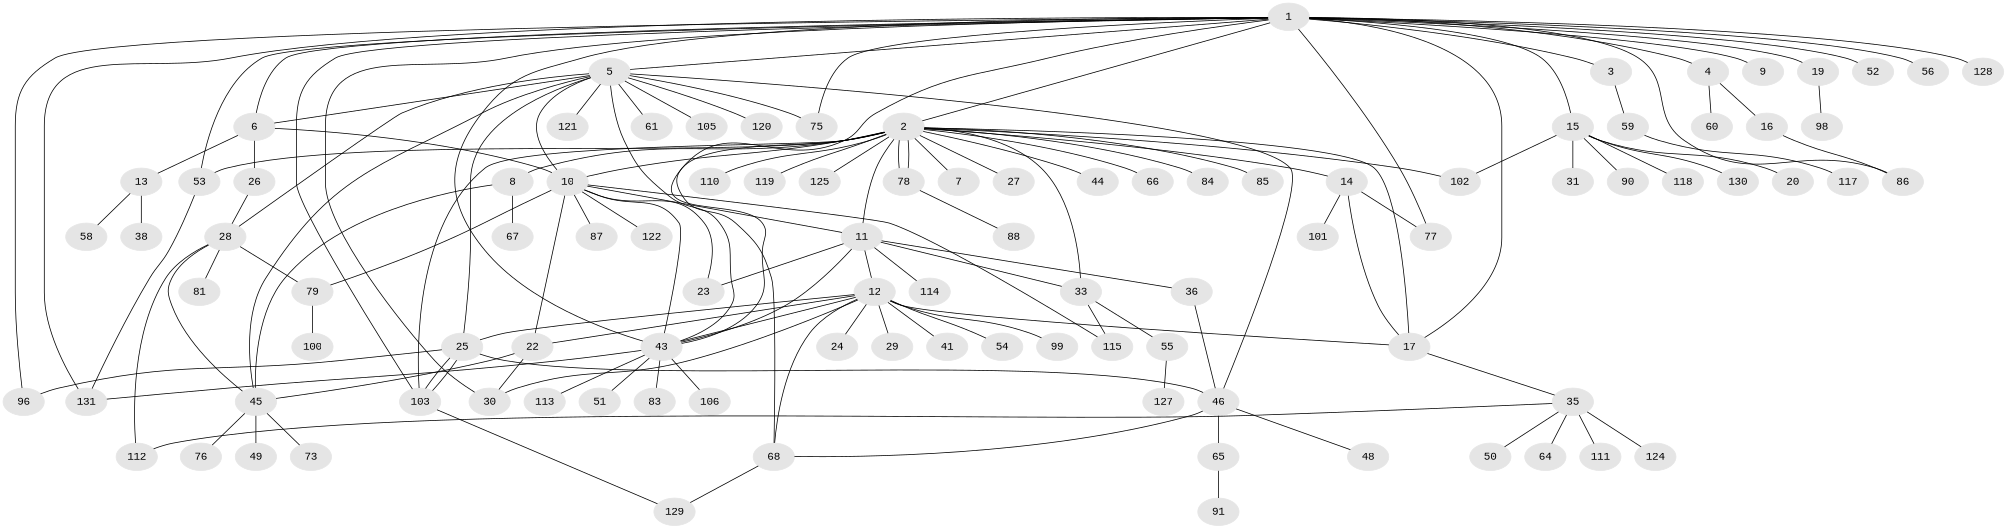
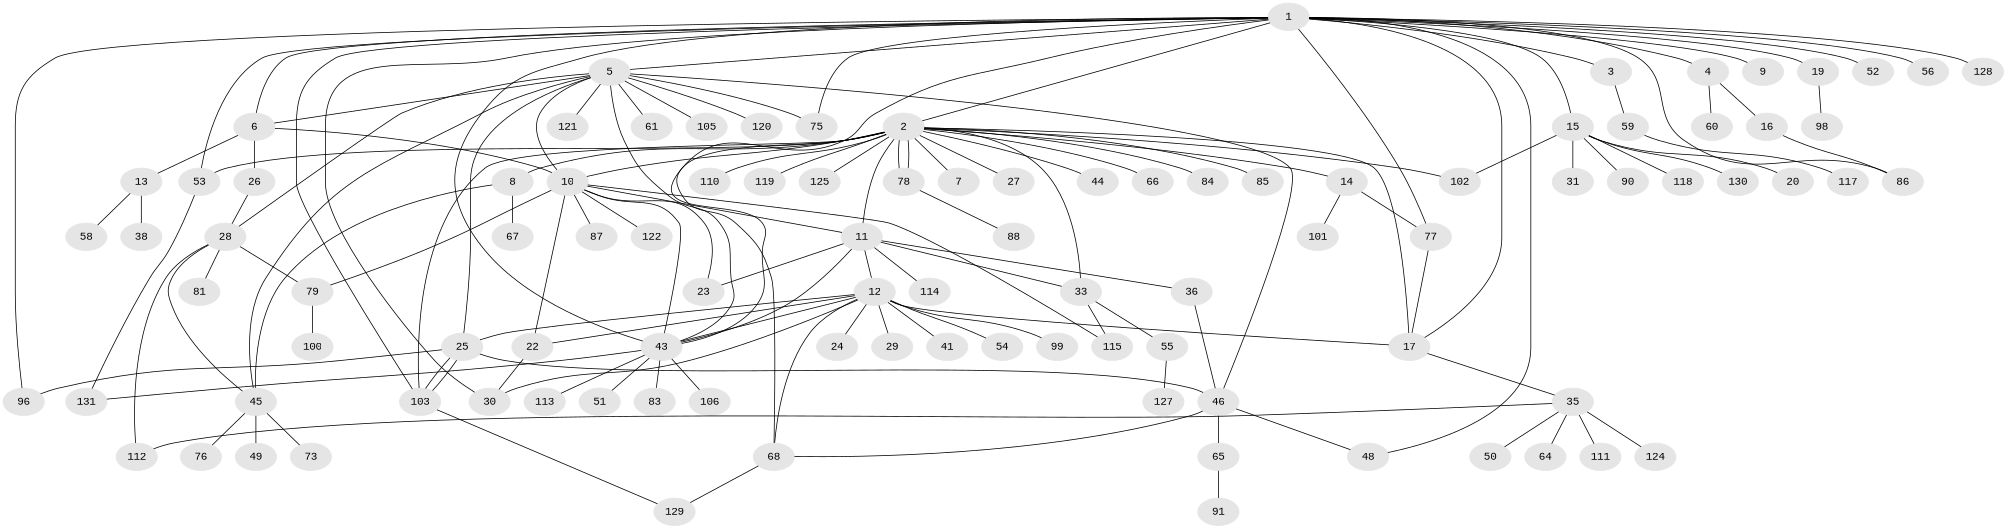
edge "1" -- "131": now "1" -- "48"
edge "14" -- "17": now "77" -- "17"
edge "22" -- "45": removed
